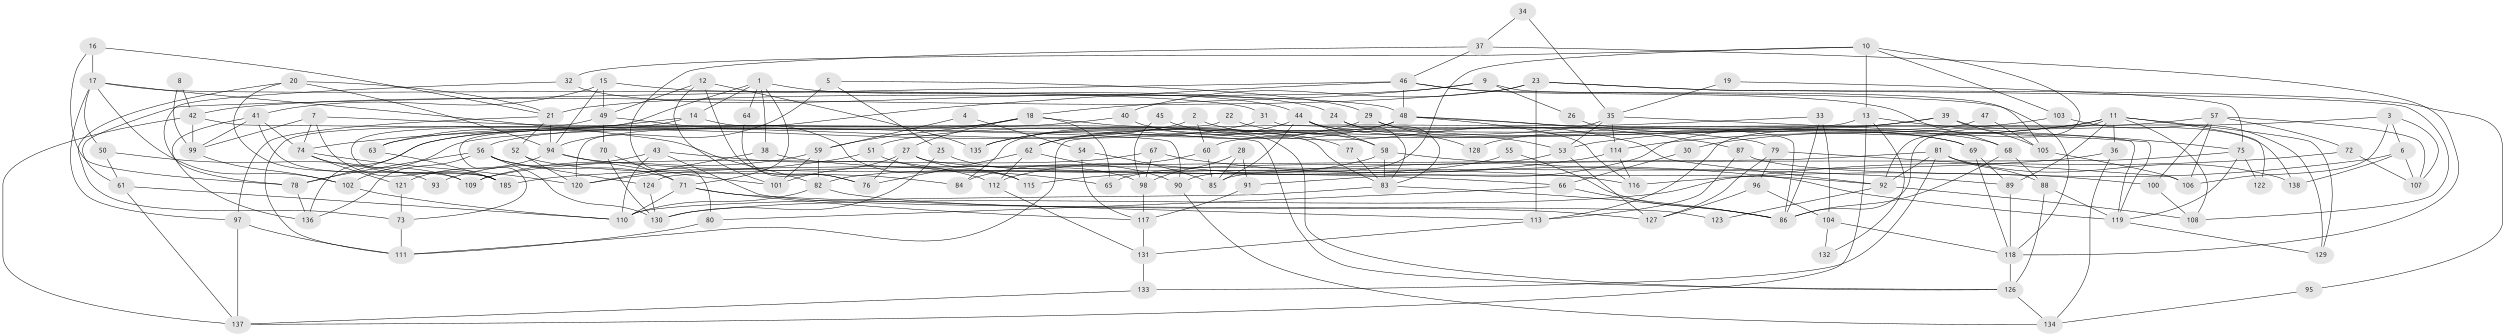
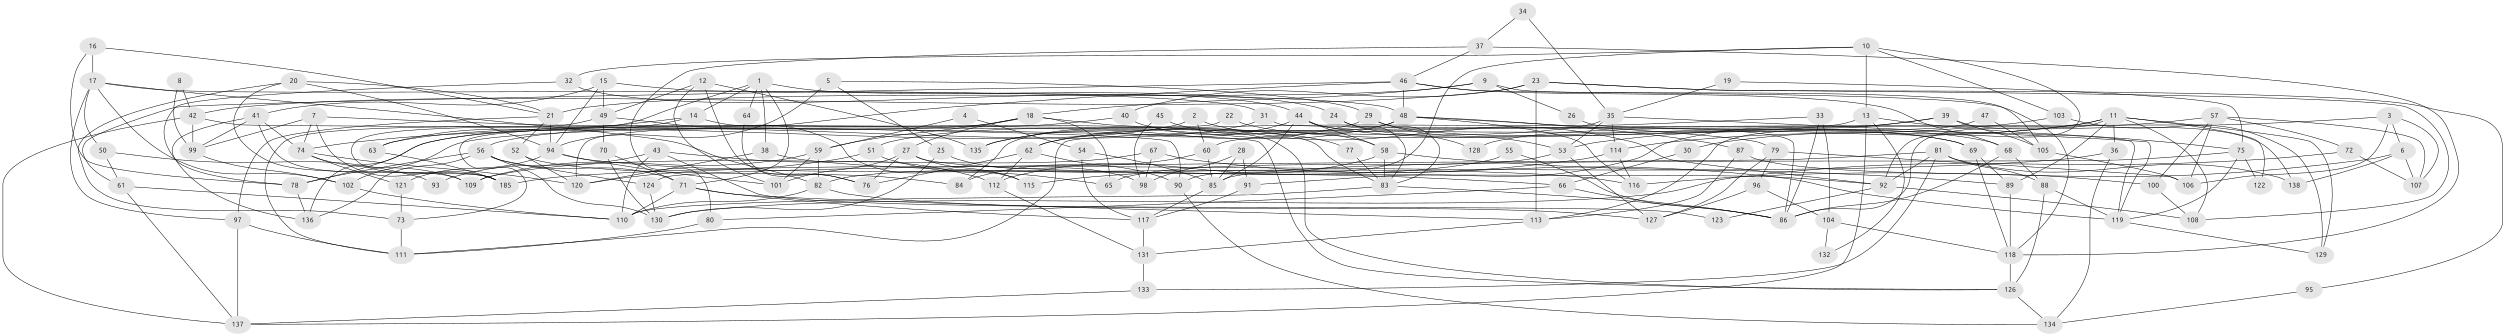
edge "98" -- "117": now "85" -- "117"
